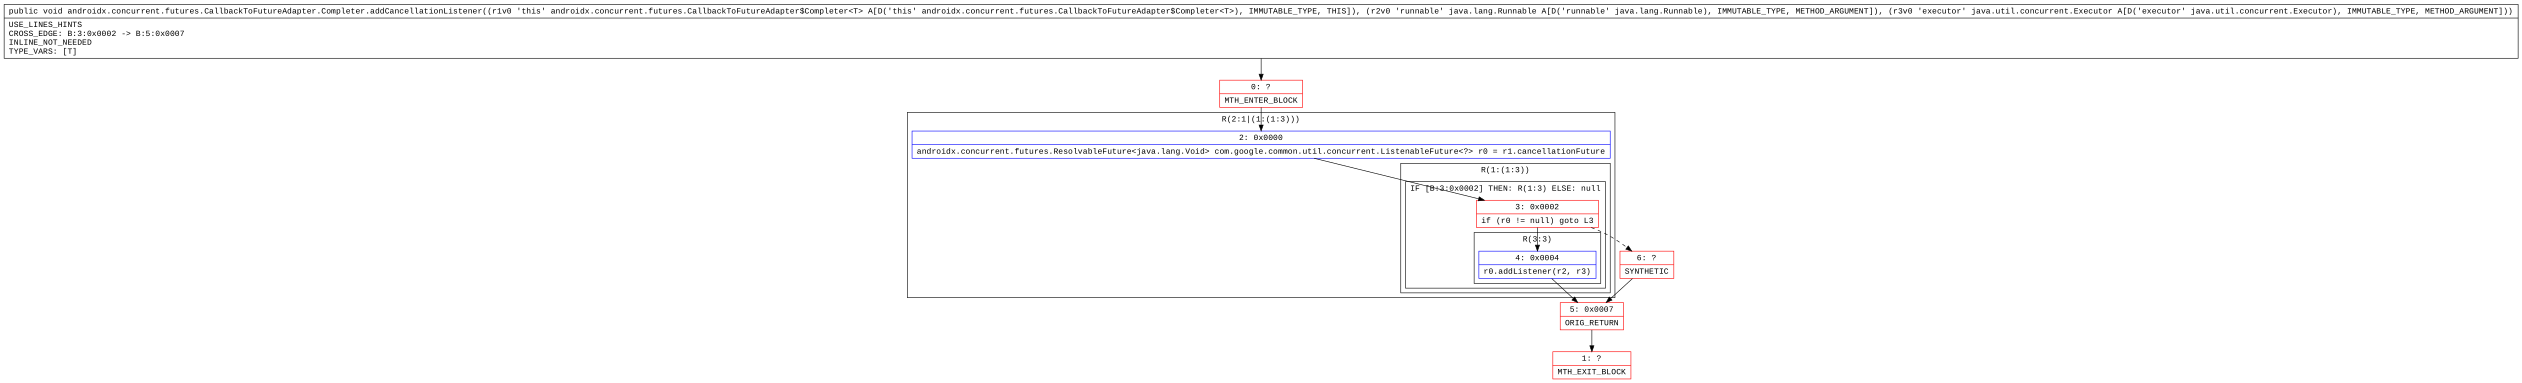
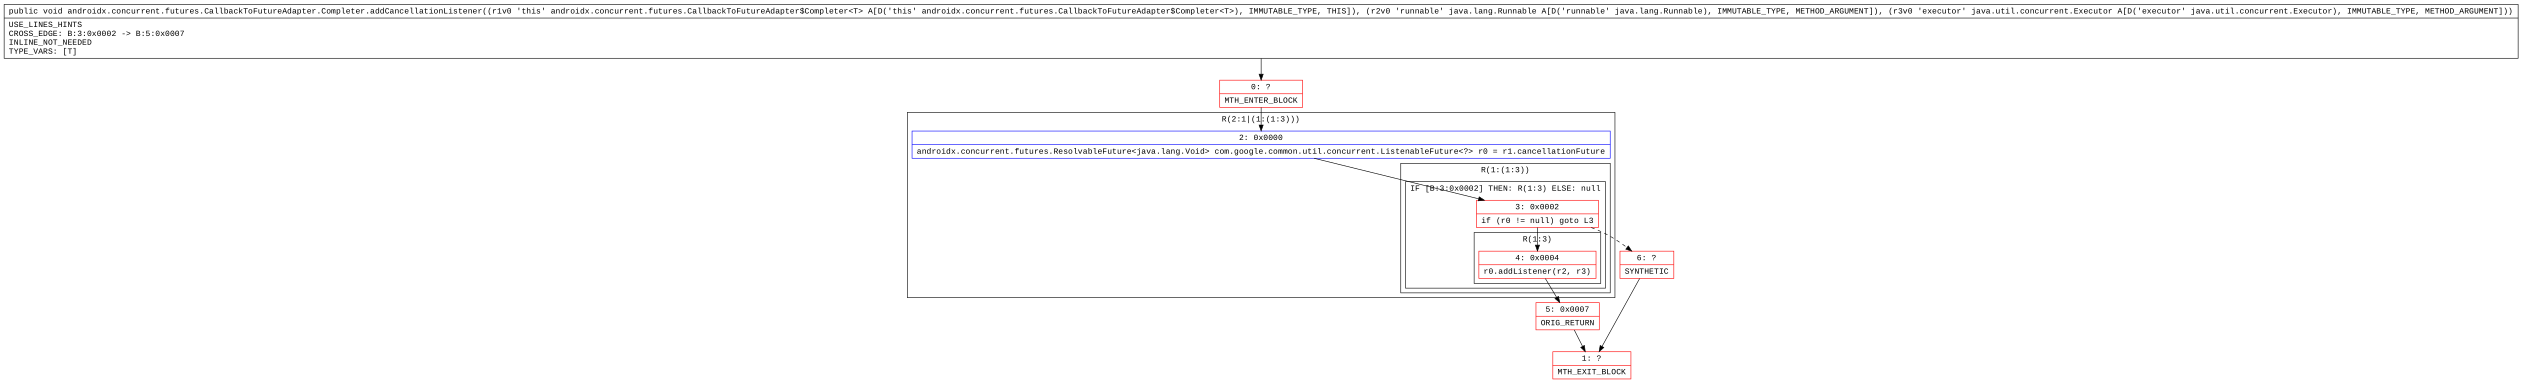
cluster "R(3:3)": label "R(3:3)" -> "R(1:3)"
node "4: 0x0004": color blue -> red
edge "6: ?" -> "5: 0x0007": now "6: ?" -> "1: ?"
